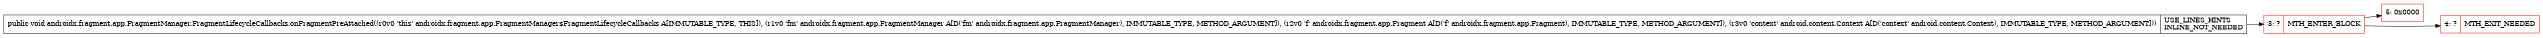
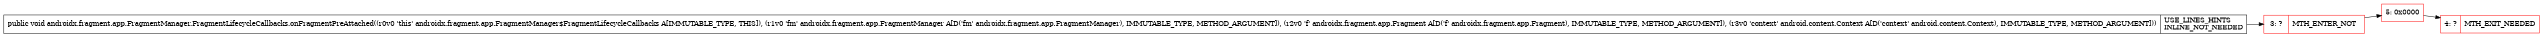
node "3: ?": text "MTH_ENTER_BLOCK" -> "MTH_ENTER_NOT"
edge "3: ?" -> "4: ?": now "5: 0x0000" -> "4: ?"
